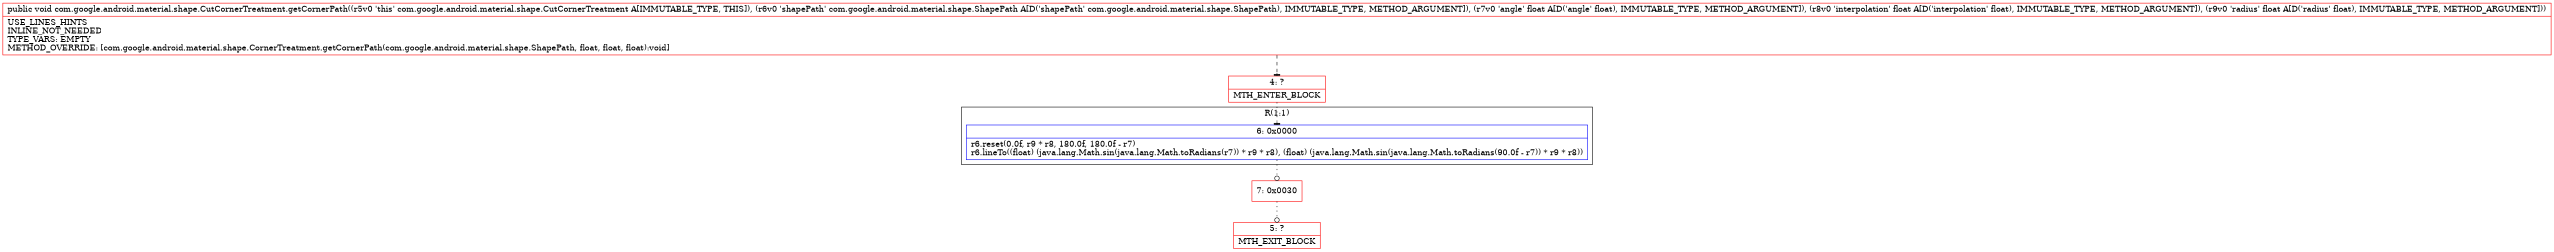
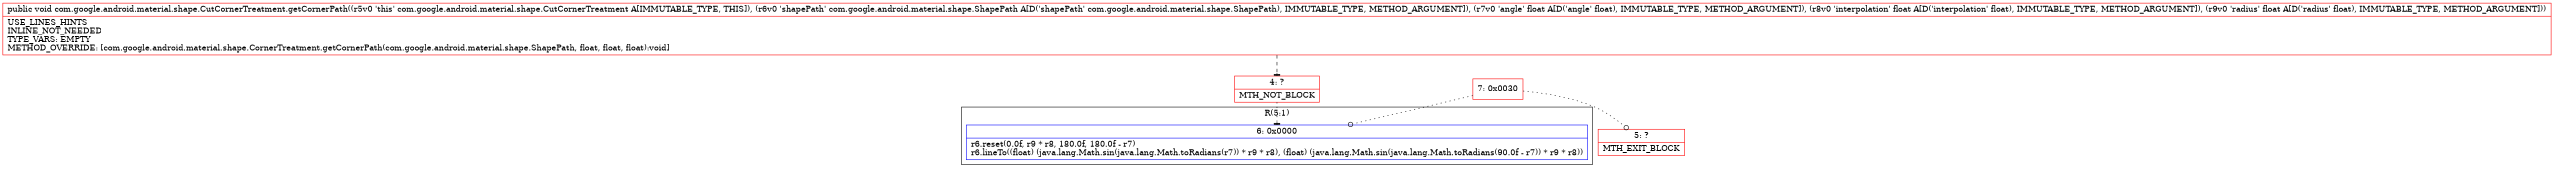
node "4: ?": text "MTH_ENTER_BLOCK" -> "MTH_NOT_BLOCK"
cluster "R(1:1)": label "R(1:1)" -> "R(5:1)"
edge "6: 0x0000" -> "7: 0x0030": reversed
